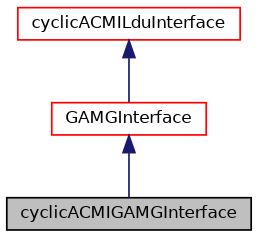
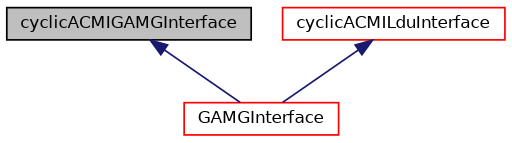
edge "cyclicACMIGAMGInterface" -> "GAMGInterface": reversed
